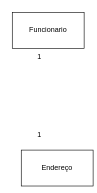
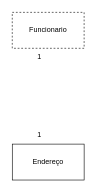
node "Funcionario": style solid -> dashed
node "Endereço": moved (57, 168) -> (48, 162)
